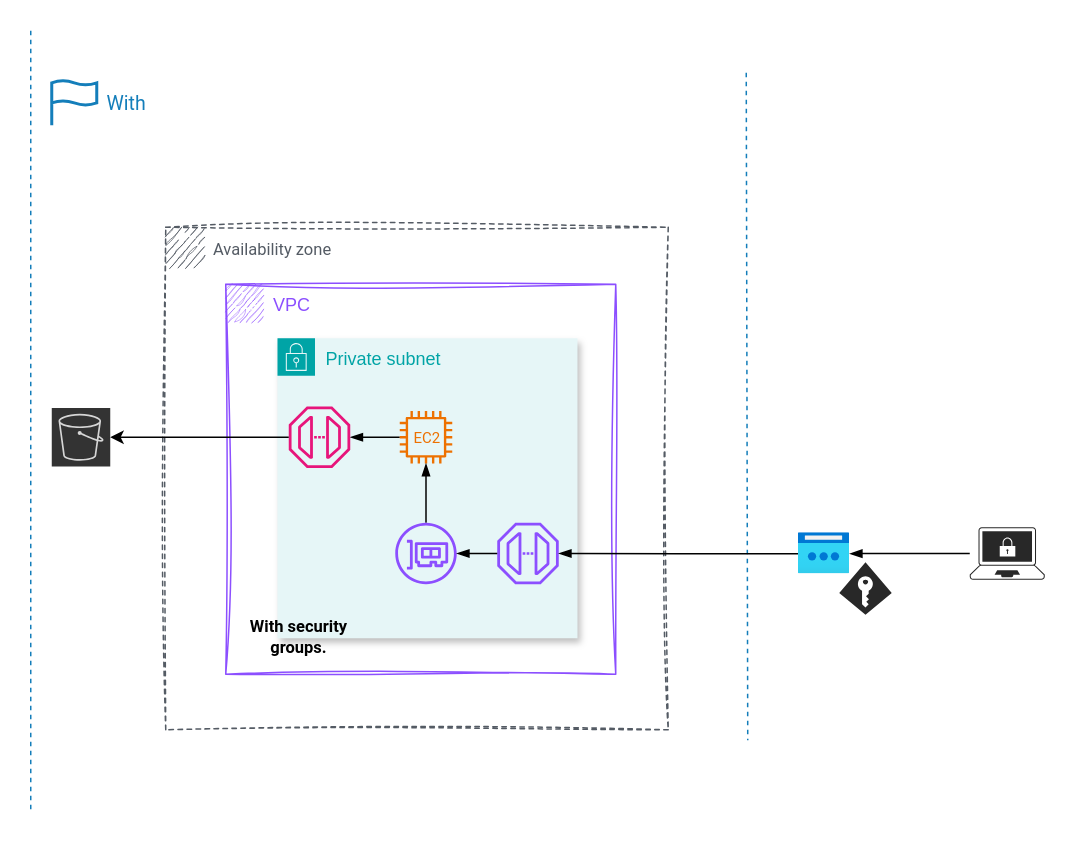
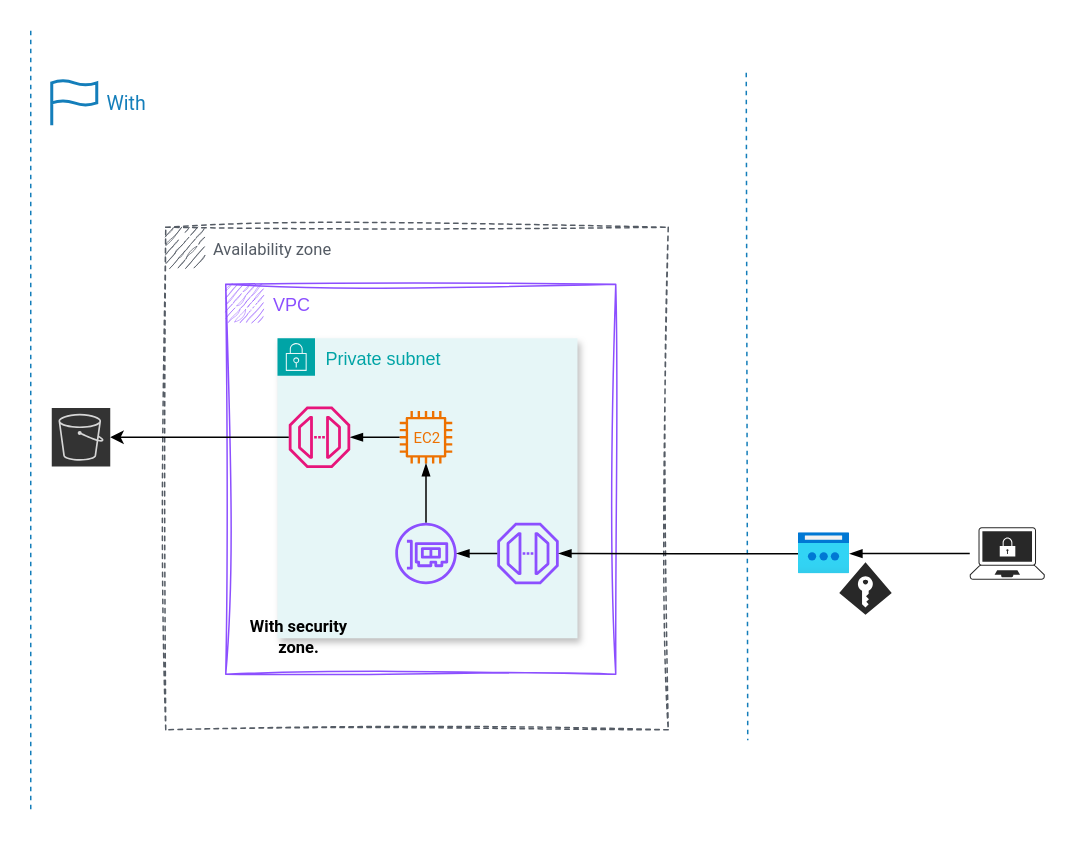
node "With security groups.": label "With security groups." -> "With security zone."
